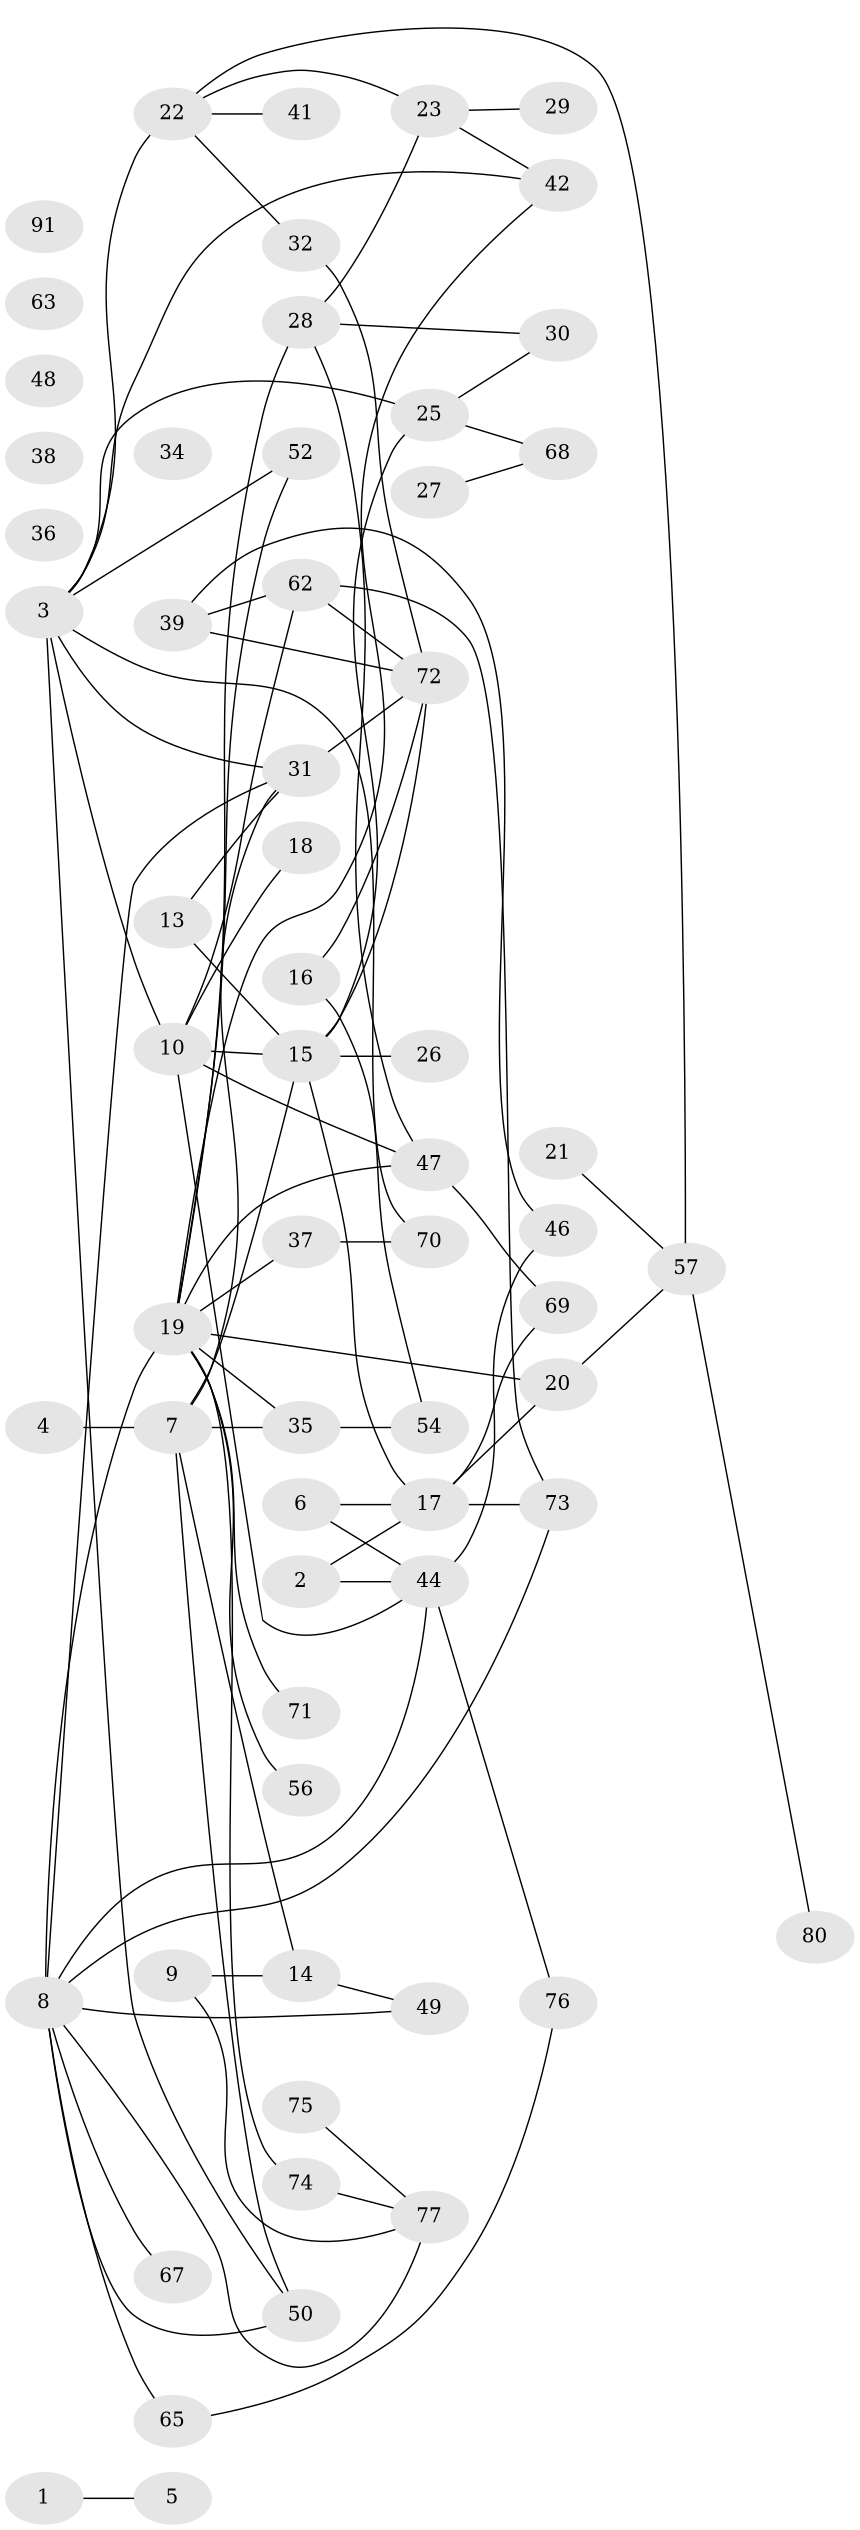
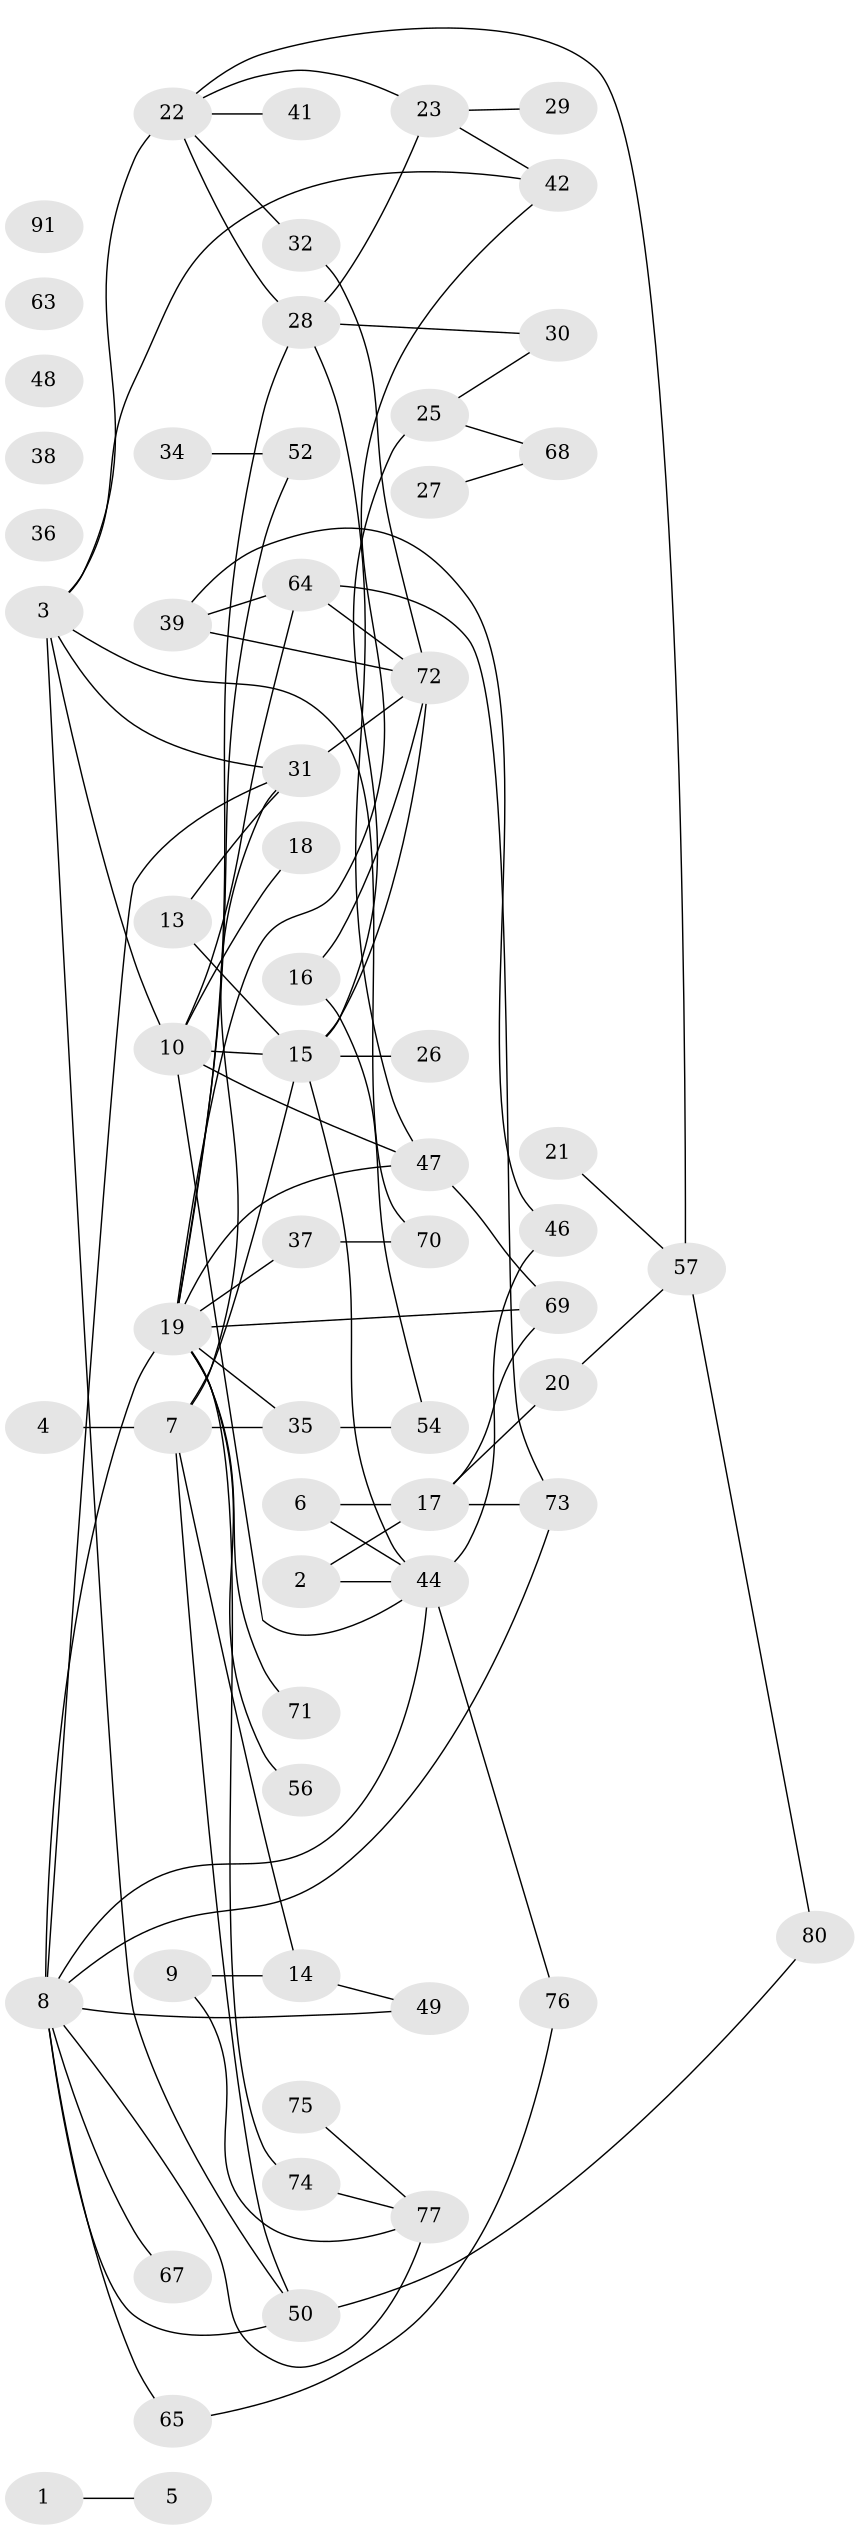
edge "22" -- "28": added
edge "25" -- "3": removed
edge "52" -- "3": now "52" -- "34"
node "62": label "62" -> "64"
edge "15" -- "17": now "15" -- "44"
edge "19" -- "20": now "19" -- "69"
edge "80" -- "50": added
